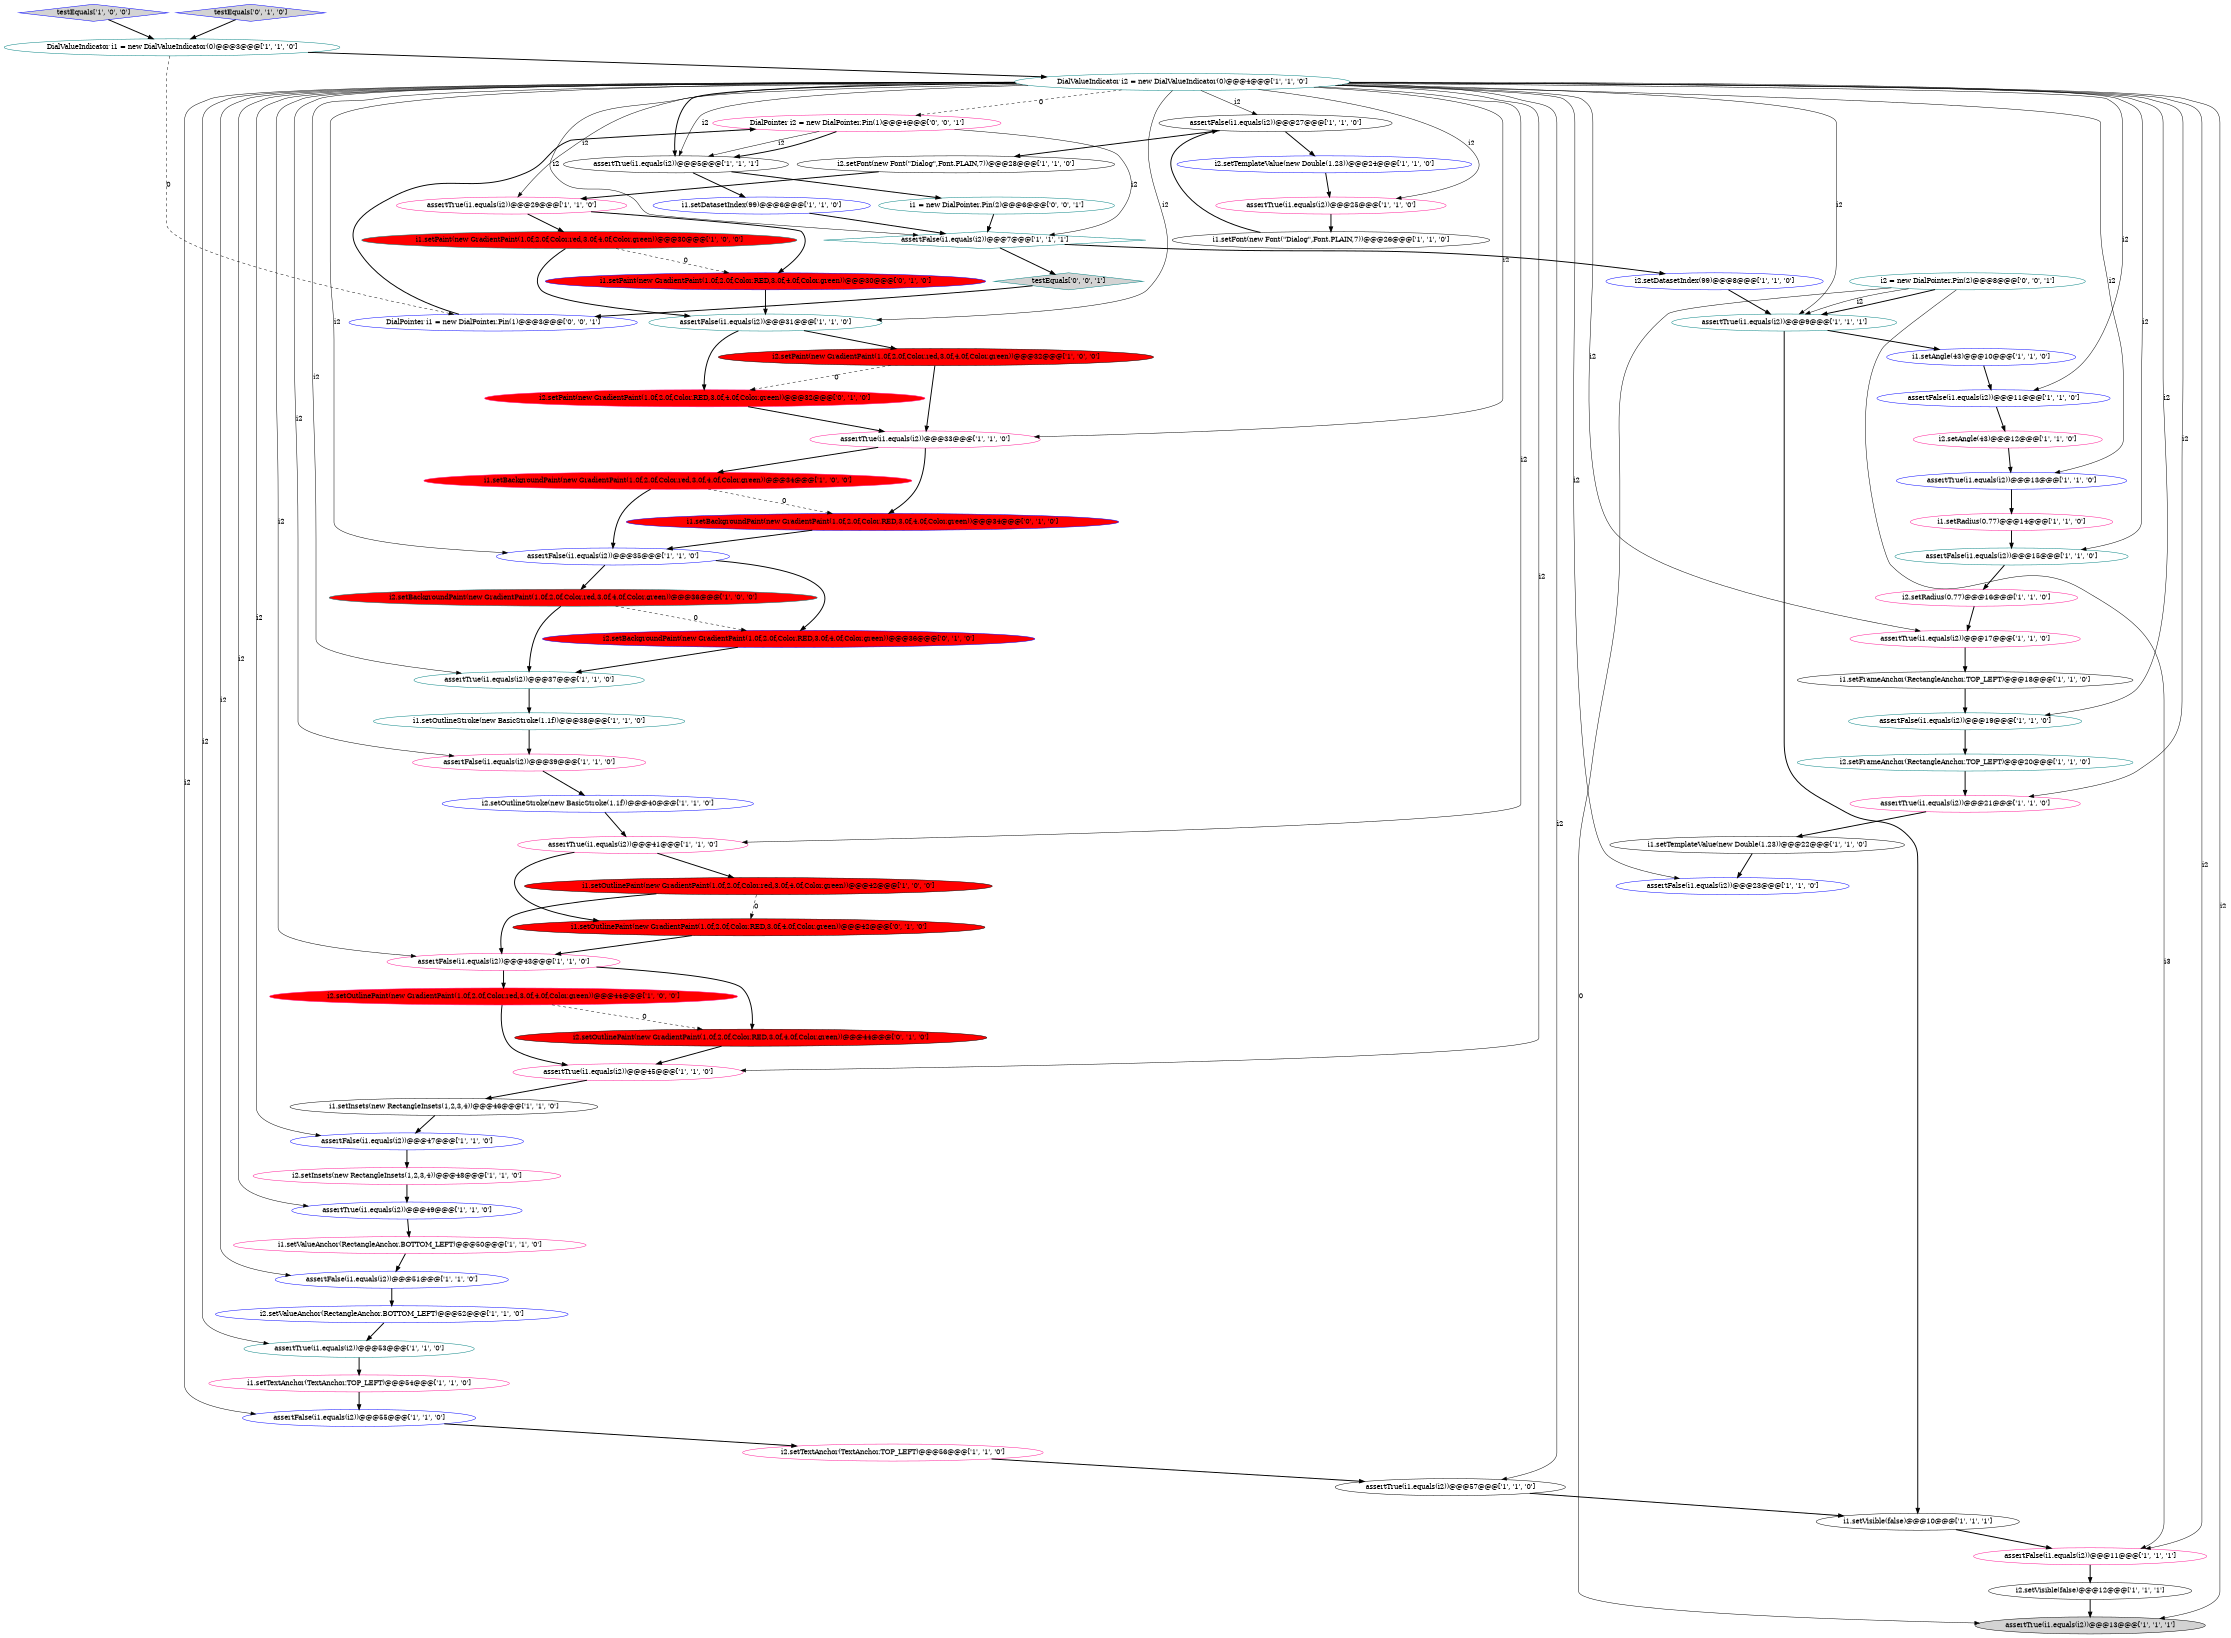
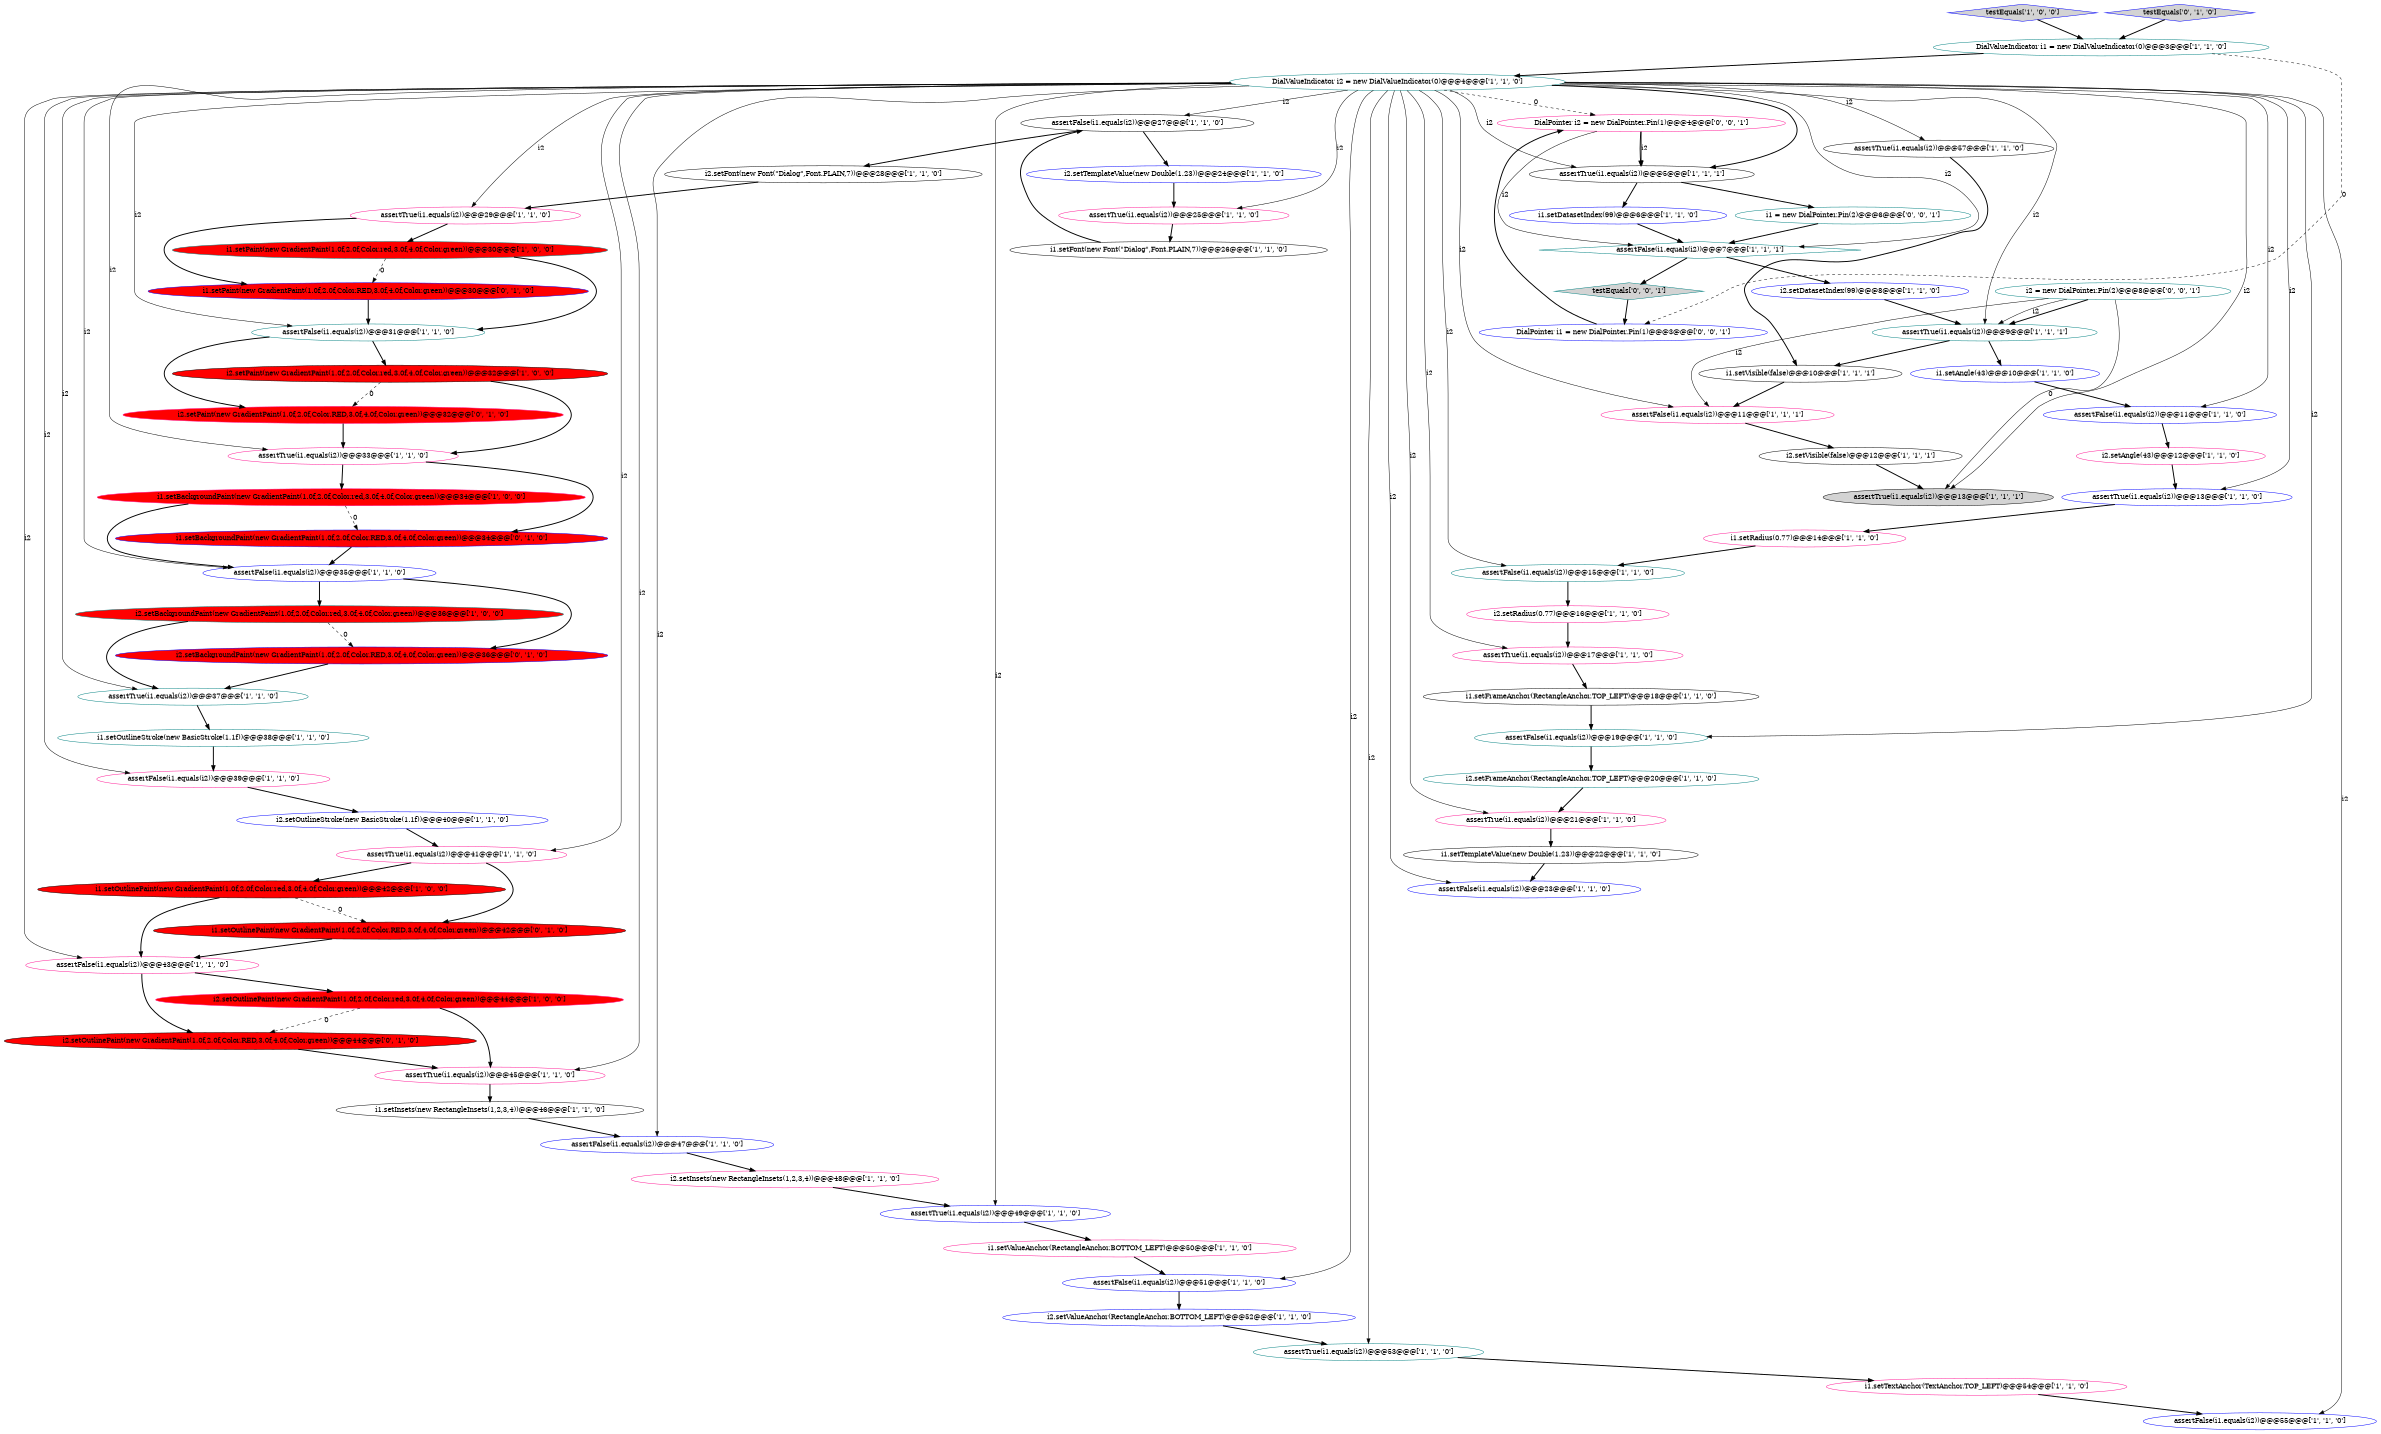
edge "i2 = new DialPointer.Pin(2)@@@8@@@['0', '0', '1']" -> "assertFalse(i1.equals(i2))@@@11@@@['1', '1', '1']": label "i3" -> "i2"
node "i2.setTextAnchor(TextAnchor.TOP_LEFT)@@@56@@@['1', '1', '0']": removed
